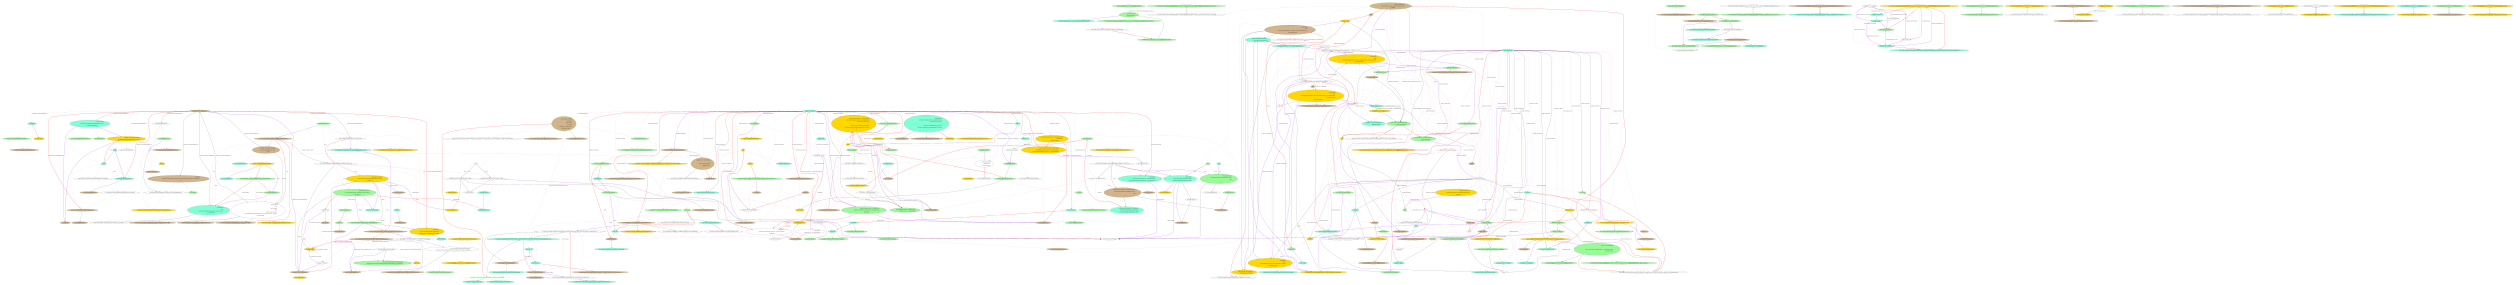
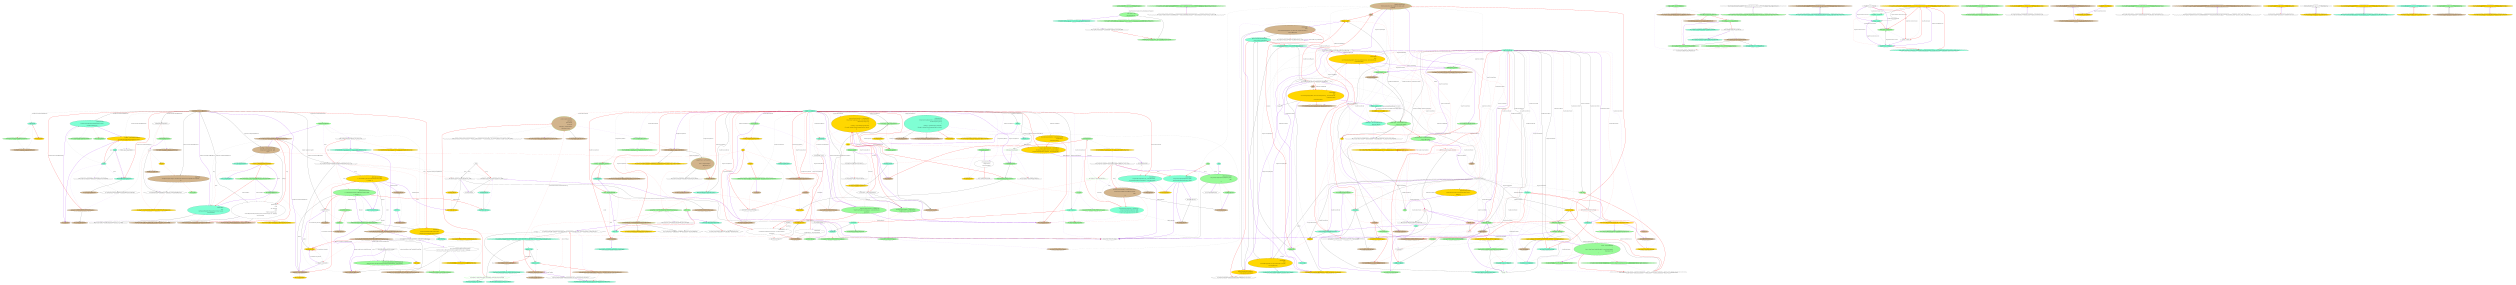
edge "HangFire.Server.DequeuedJobsWatcher" -> "JobServer.RemoveFromFetchedQueue(_redis, jobId, queue)": now "HangFire.Server.DequeuedJobsWatcher" -> "pipeline.Flush()"
